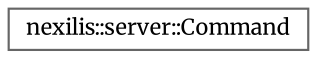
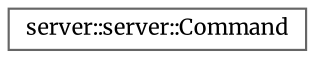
node "nexilis::server::Command": label "nexilis::server::Command" -> "server::server::Command"
